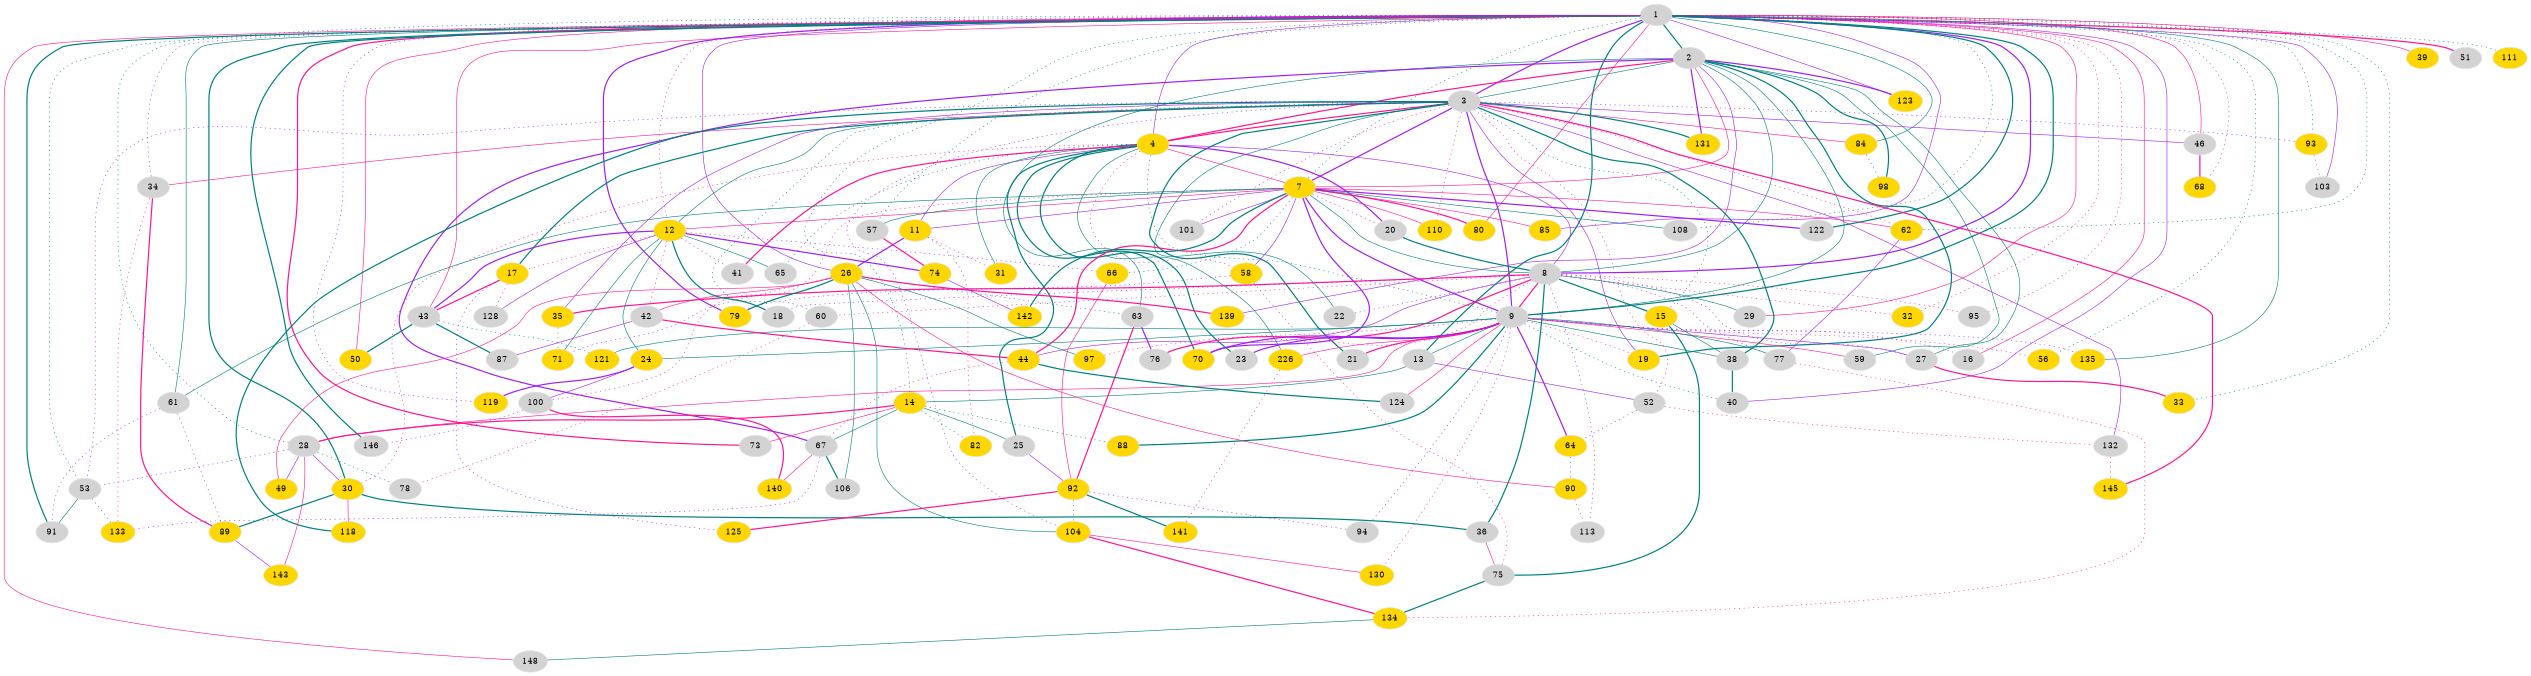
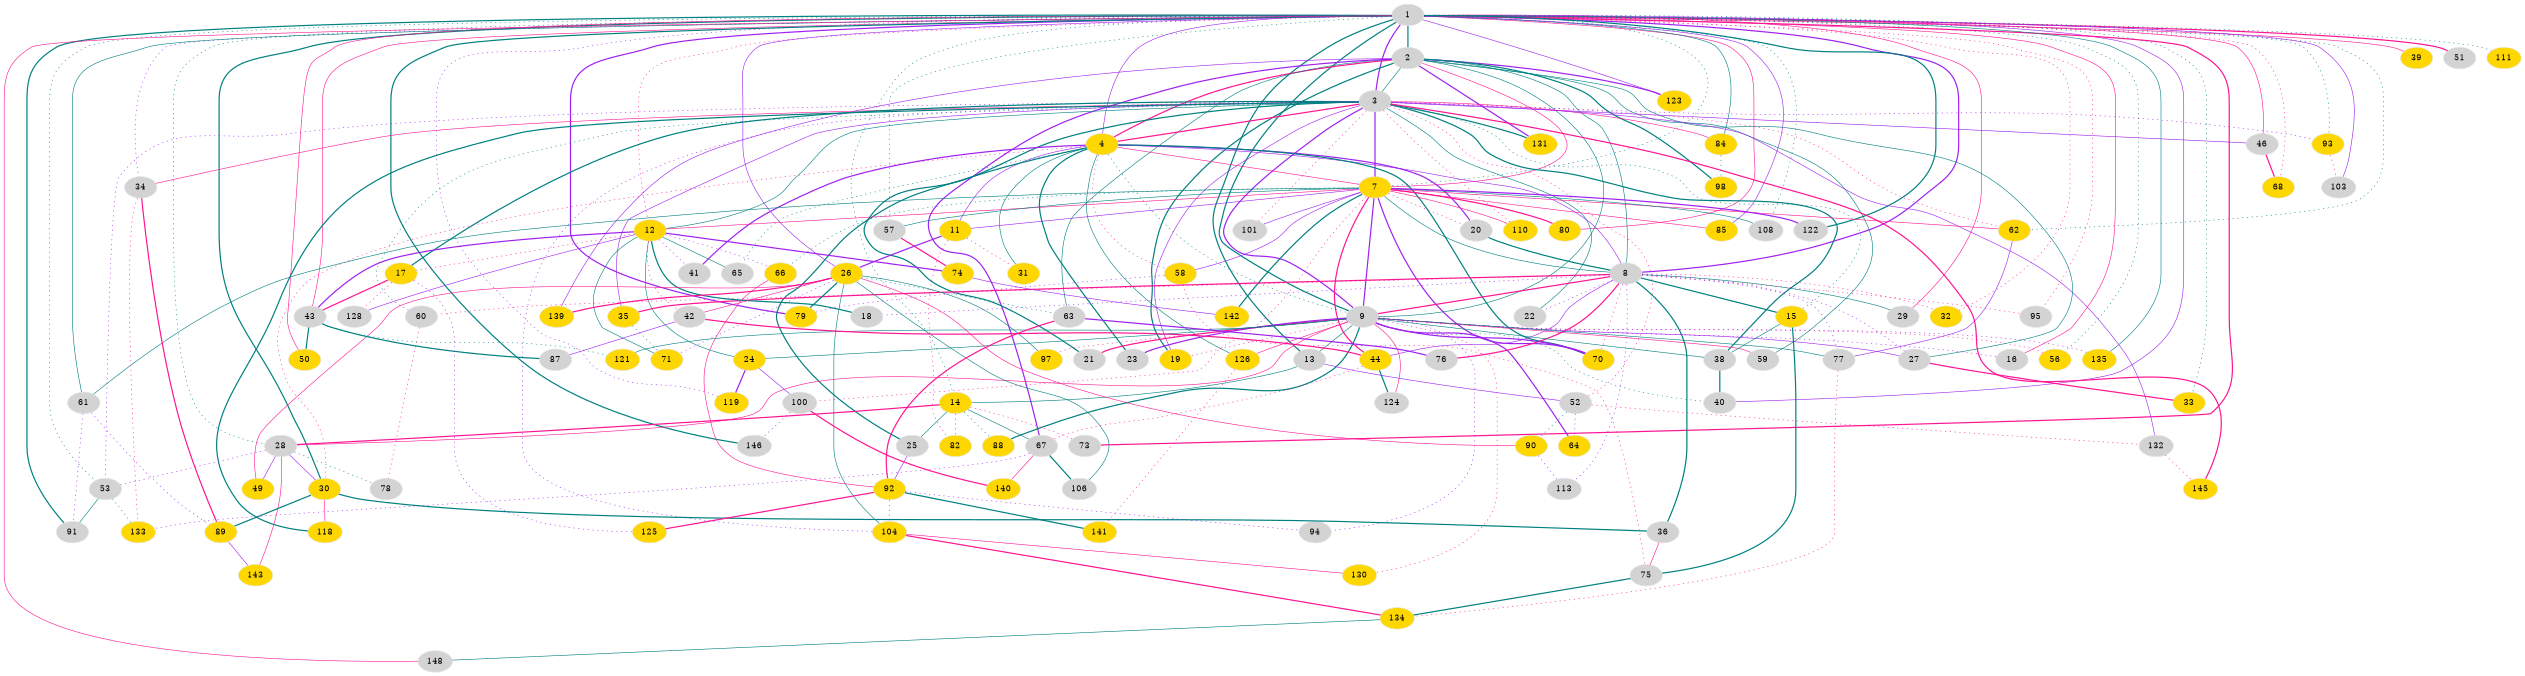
edge "4" -- "41": color deeppink -> purple
node "226": label "226" -> "126"
edge "14" -- "73": style solid -> dotted
edge "64" -- "90": now "52" -- "90"
